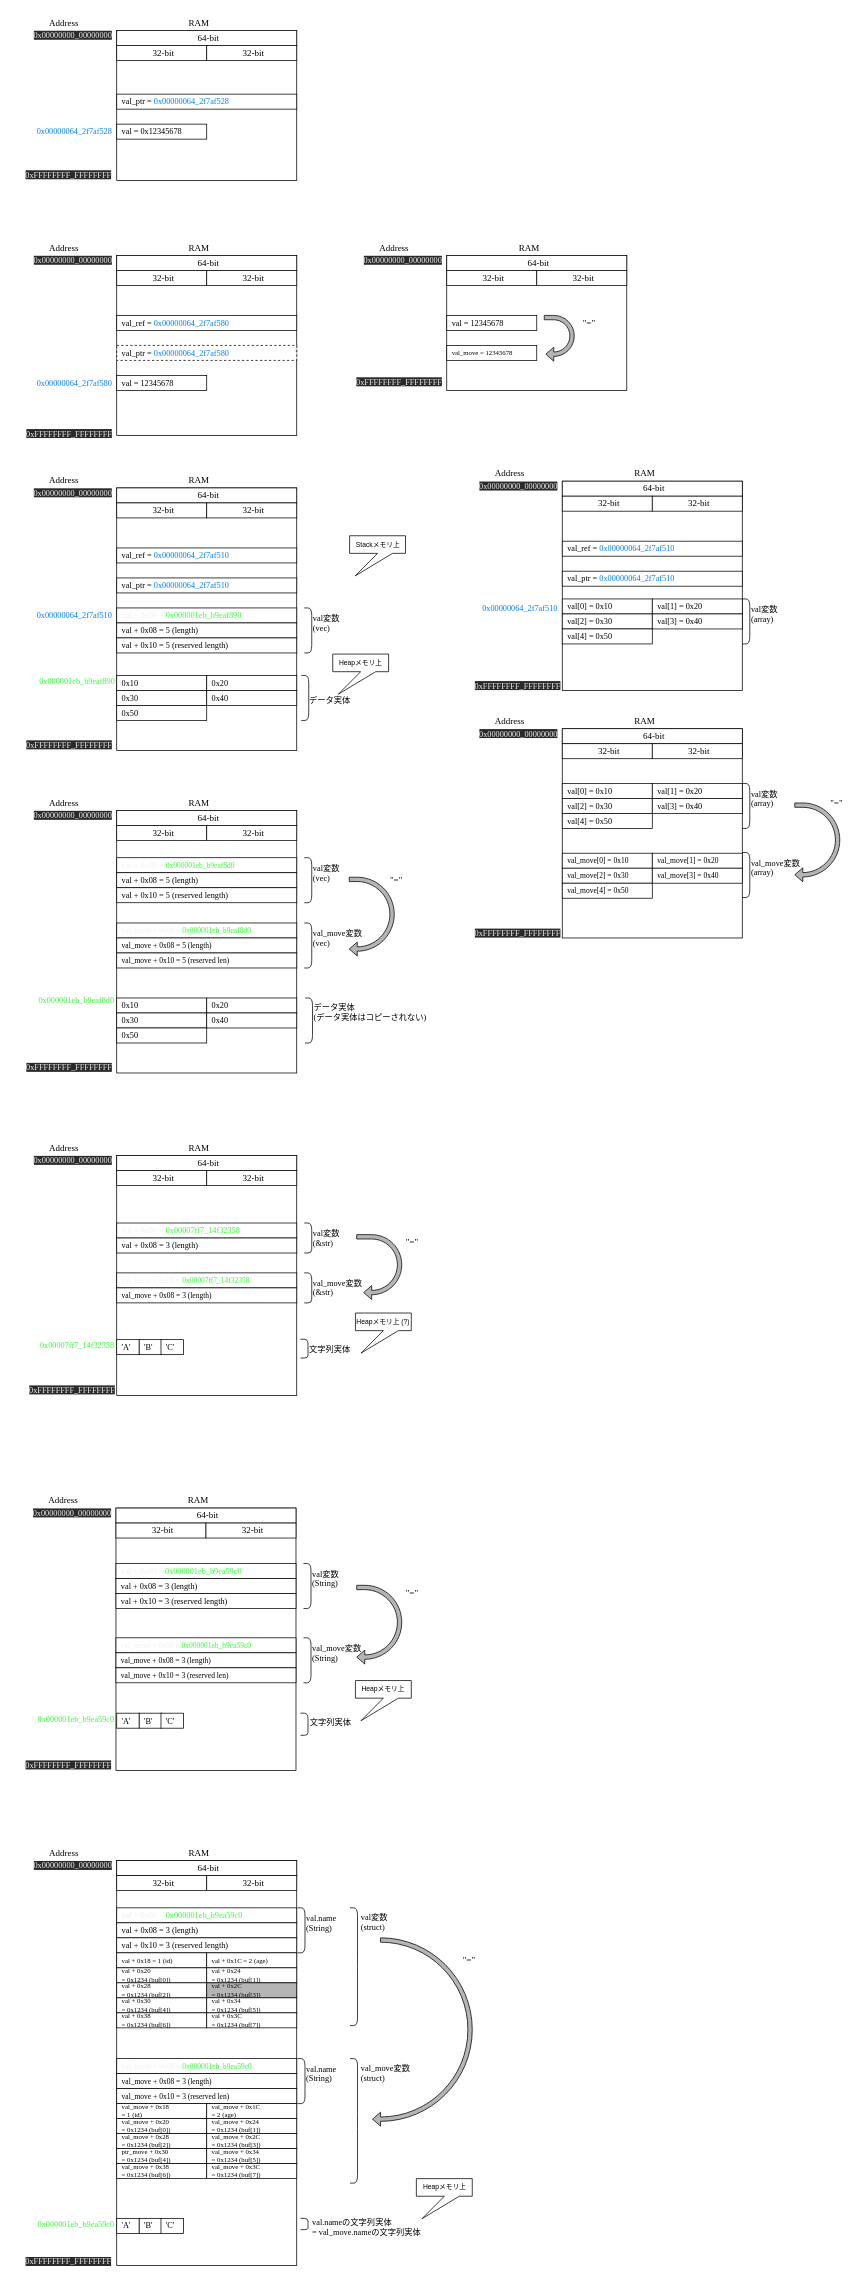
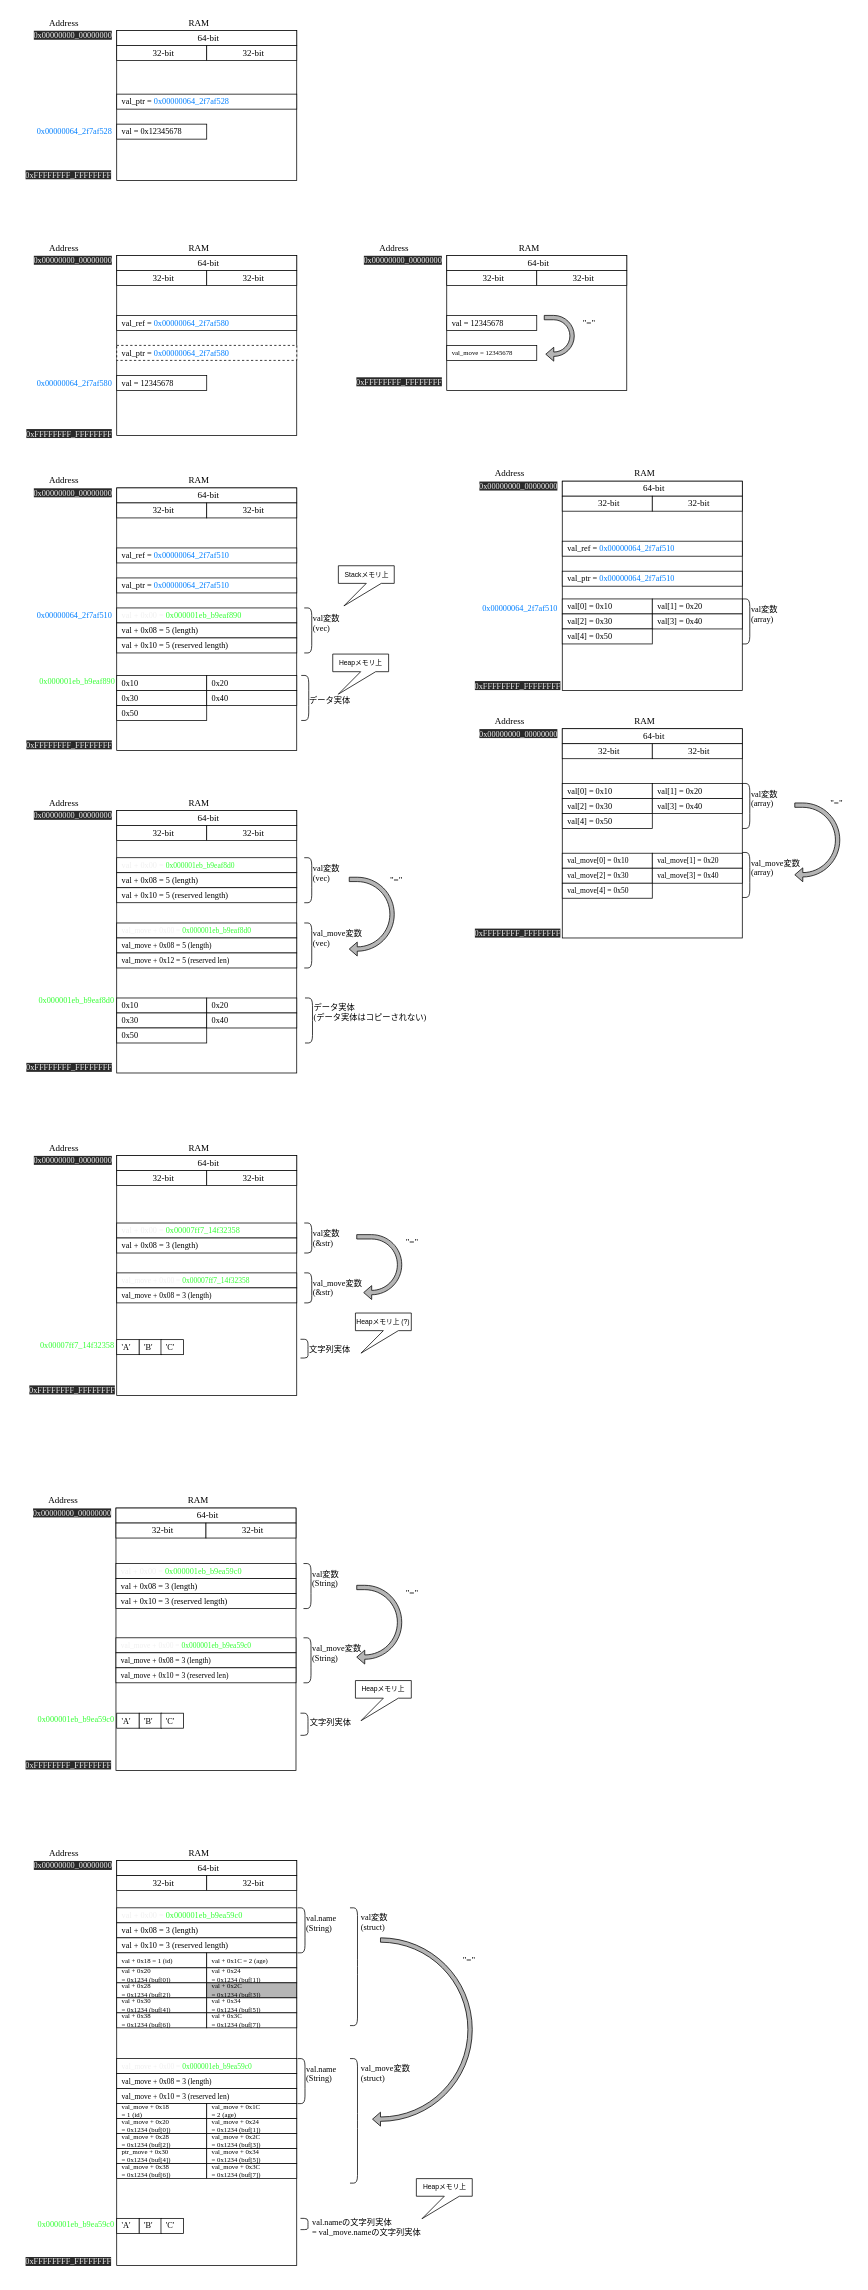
node "Stackメモリ上": moved (377, 556) -> (366, 586)
node "val_move + 0x10 = 5 (reserved len)": label "val_move + 0x10 = 5 (reserved len)" -> "val_move + 0x12 = 5 (reserved len)"
